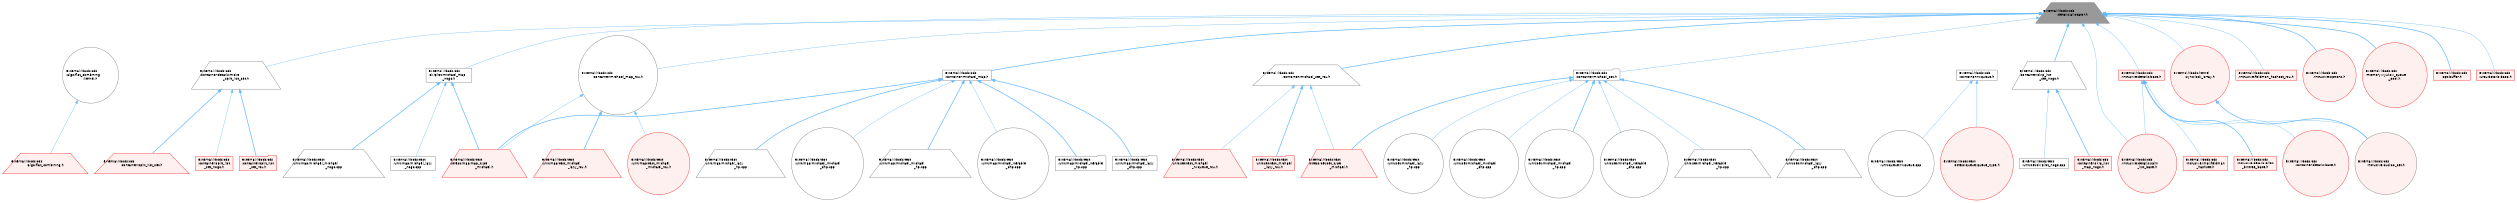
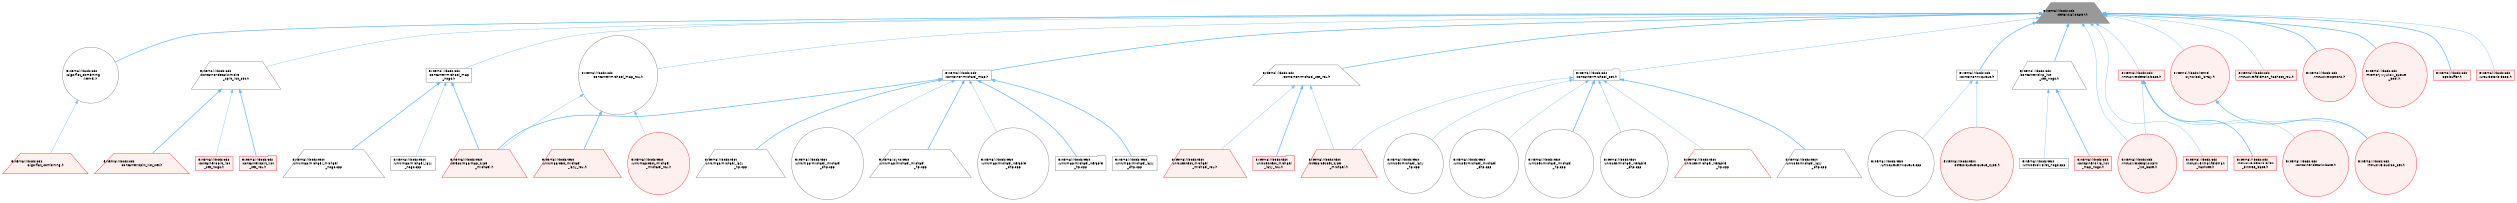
edge "external/libcds/cds /algo/flat_combining /kernel.h" -> "external/libcds/cds /details/allocator.h": added
edge "external/libcds/cds /container/rwqueue.h" -> "external/libcds/cds /details/allocator.h": added
node "external/libcds/cds /skiplist/michael_map _nogc.h": label "external/libcds/cds /skiplist/michael_map _nogc.h" -> "external/libcds/cds /container/michael_map _nogc.h"
edge "external/libcds/test /stress/set/set_type _michael.h" -> "external/libcds/cds /container/michael_set.h": style bold -> solid
edge "external/libcds/cds /intrusive/impl/feldman _hashset.h" -> "external/libcds/cds /intrusive/details/base.h": now "external/libcds/cds /intrusive/impl/feldman _hashset.h" -> "external/libcds/cds /details/allocator.h"
node "external/libcds/test /unit/map/michael_michael _hp.cpp": label "external/libcds/test /unit/map/michael_michael _hp.cpp" -> "external/sync/test /unit/map/michael_michael _hp.cpp"
node "external/libcds/test /unit/set/test_michael _rwqueue_rcu.h": label "external/libcds/test /unit/set/test_michael _rwqueue_rcu.h" -> "external/libcds/test /unit/set/test_michael _michael_rcu.h"
node "external/libcds/test /unit/set/michael_iterable _hp.cpp": color grey40 -> red
node "external/libcds/cds /intrusive/cuckoo_set.h": color grey40 -> red
